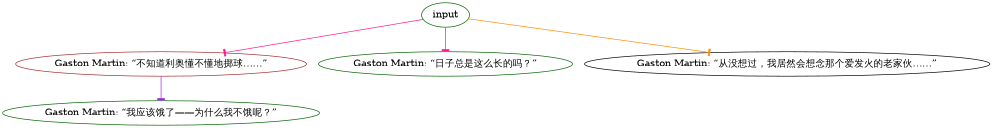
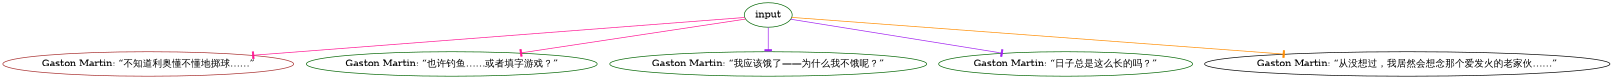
edge "input" -> "Gaston Martin: “日子总是这么长的吗？”": color deeppink -> purple
node "Gaston Martin: “也许钓鱼……或者填字游戏？”": added
edge "Gaston Martin: “不知道利奥懂不懂地掷球……”" -> "Gaston Martin: “我应该饿了——为什么我不饿呢？”": now "input" -> "Gaston Martin: “我应该饿了——为什么我不饿呢？”"
